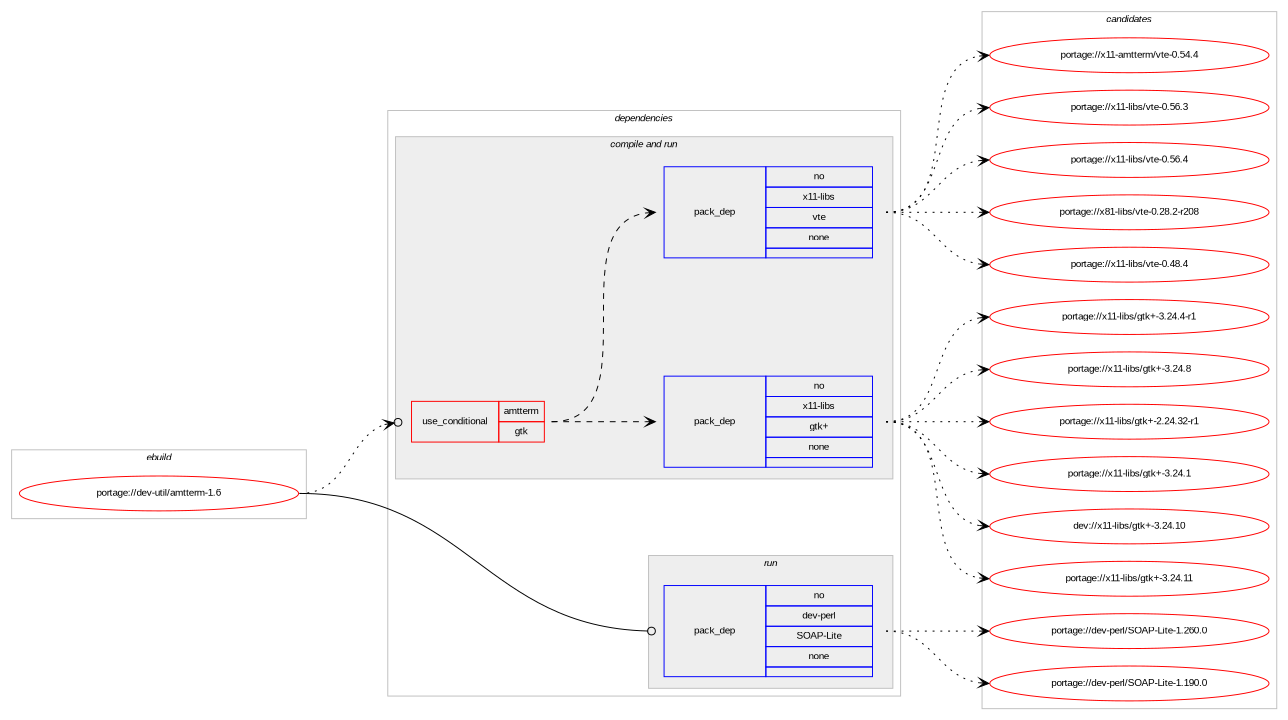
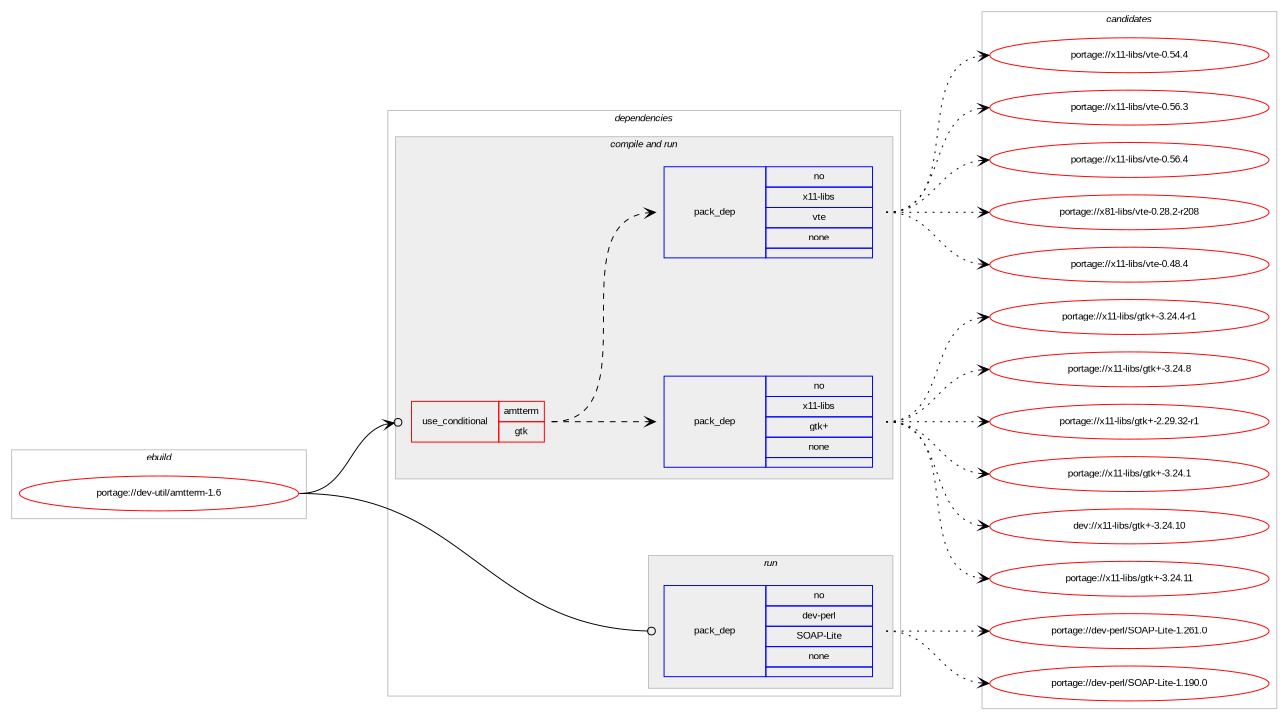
node "portage://x11-amtterm/vte-0.54.4": label "portage://x11-amtterm/vte-0.54.4" -> "portage://x11-libs/vte-0.54.4"
node "portage://x11-libs/gtk+-2.24.32-r1": label "portage://x11-libs/gtk+-2.24.32-r1" -> "portage://x11-libs/gtk+-2.29.32-r1"
edge "portage://dev-util/amtterm-1.6" -> "use_conditional": style dotted -> solid
node "portage://dev-perl/SOAP-Lite-1.260.0": label "portage://dev-perl/SOAP-Lite-1.260.0" -> "portage://dev-perl/SOAP-Lite-1.261.0"
